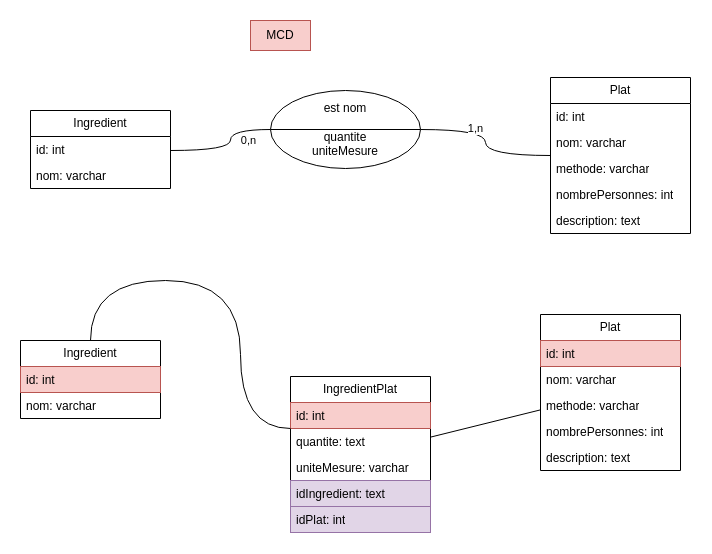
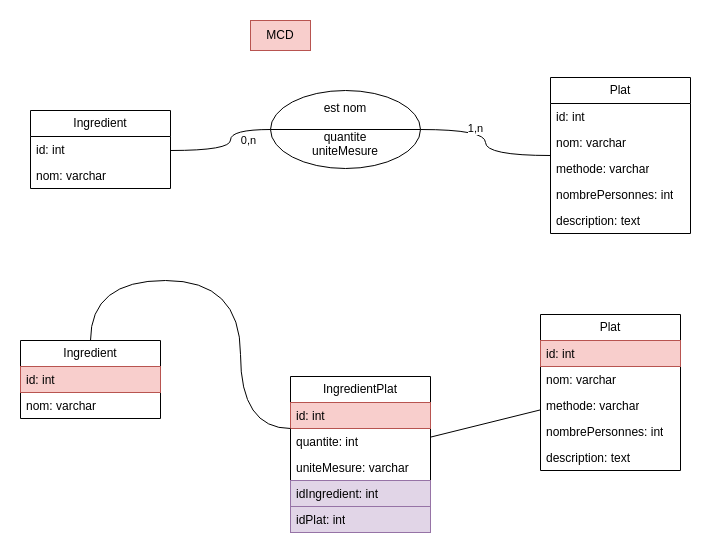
node "quantite: text": label "quantite: text" -> "quantite: int"
node "idIngredient: text": label "idIngredient: text" -> "idIngredient: int"
